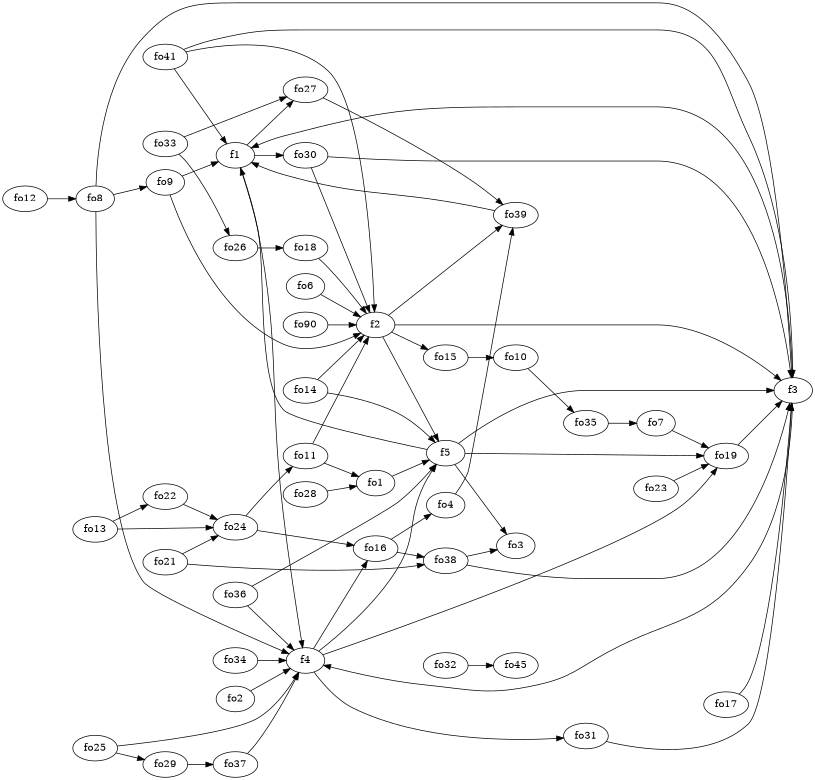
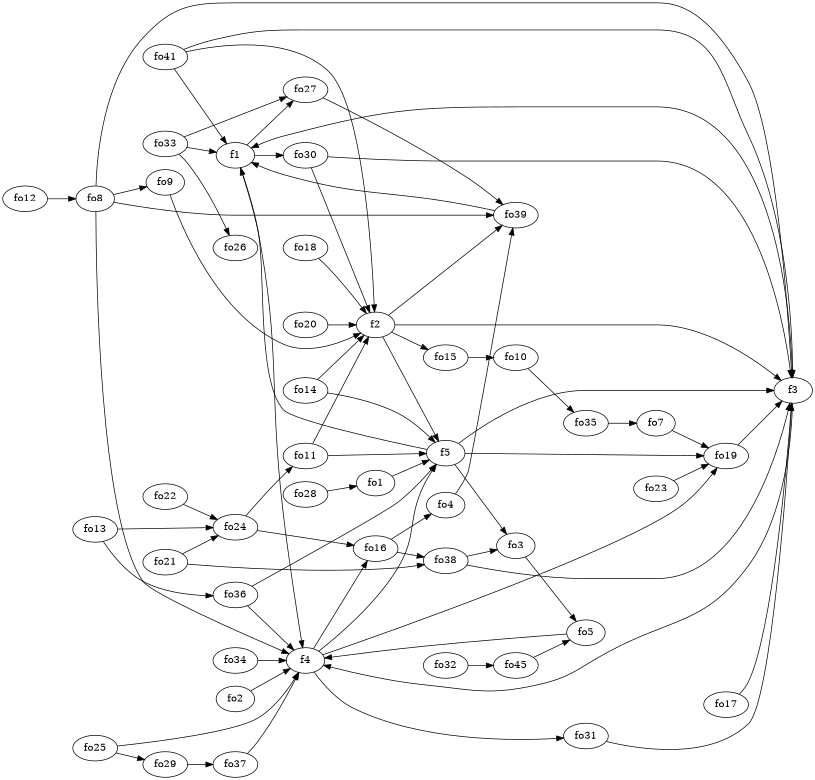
edge "fo9" -> "f1": now "fo33" -> "f1"
edge "fo8" -> "fo39": added
edge "fo26" -> "fo18": removed
node "fo6": removed
node "fo90": label "fo90" -> "fo20"
edge "fo11" -> "fo1": now "fo11" -> "f5"
edge "fo13" -> "fo22": now "fo13" -> "fo36"
node "fo5": added
